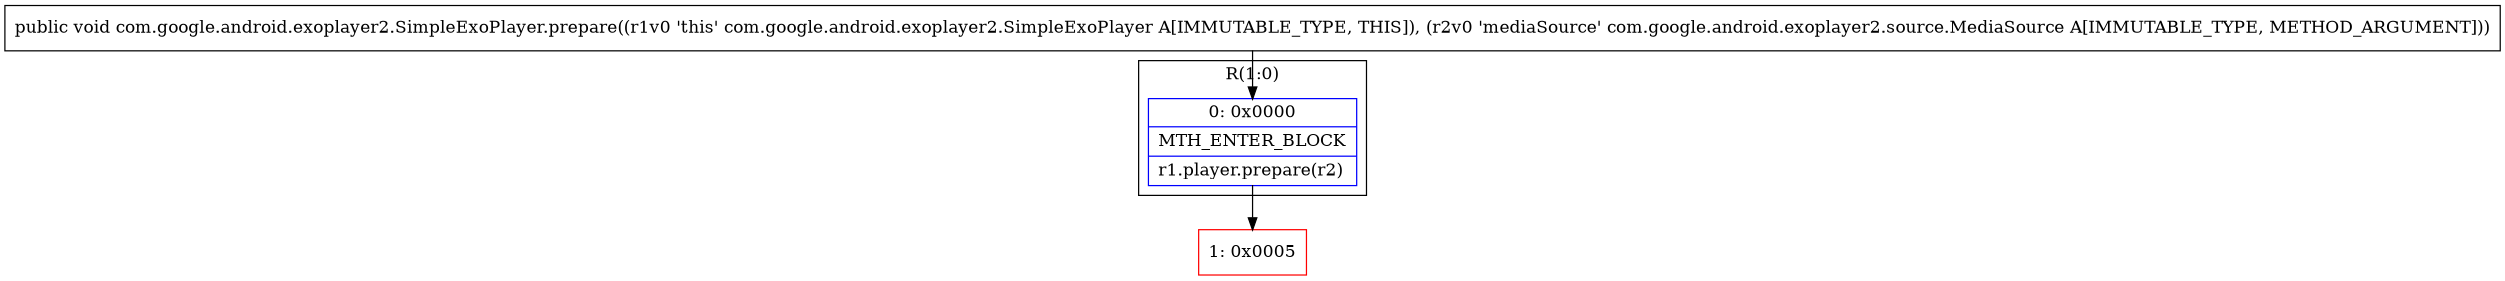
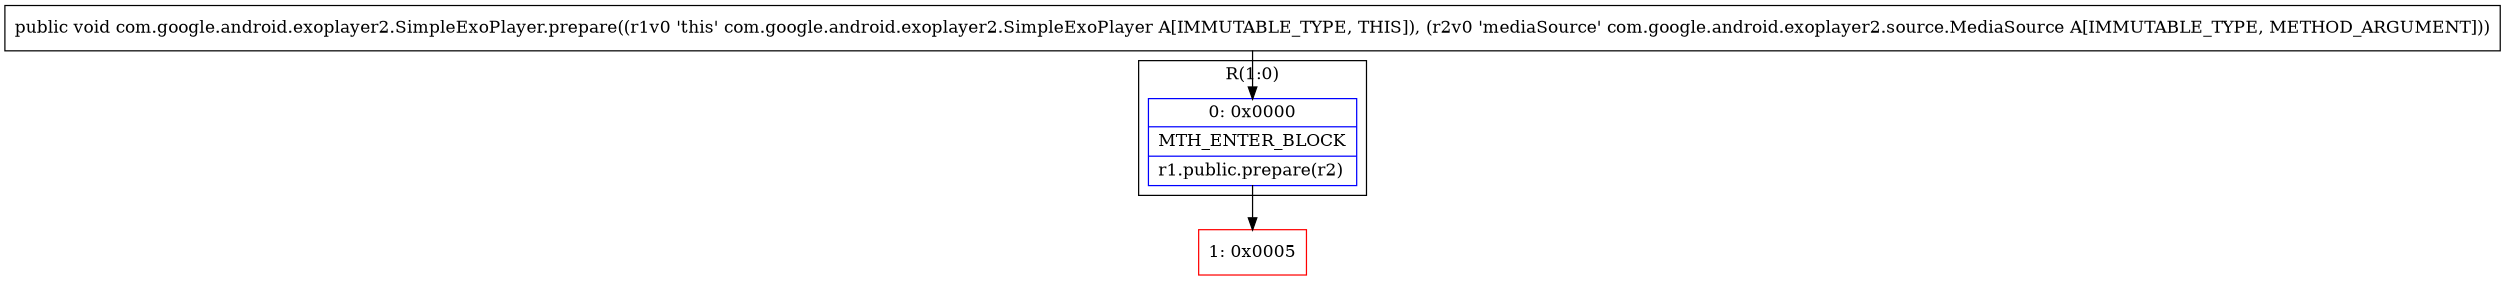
node "0: 0x0000": text "r1.player.prepare(r2)" -> "r1.public.prepare(r2)"
